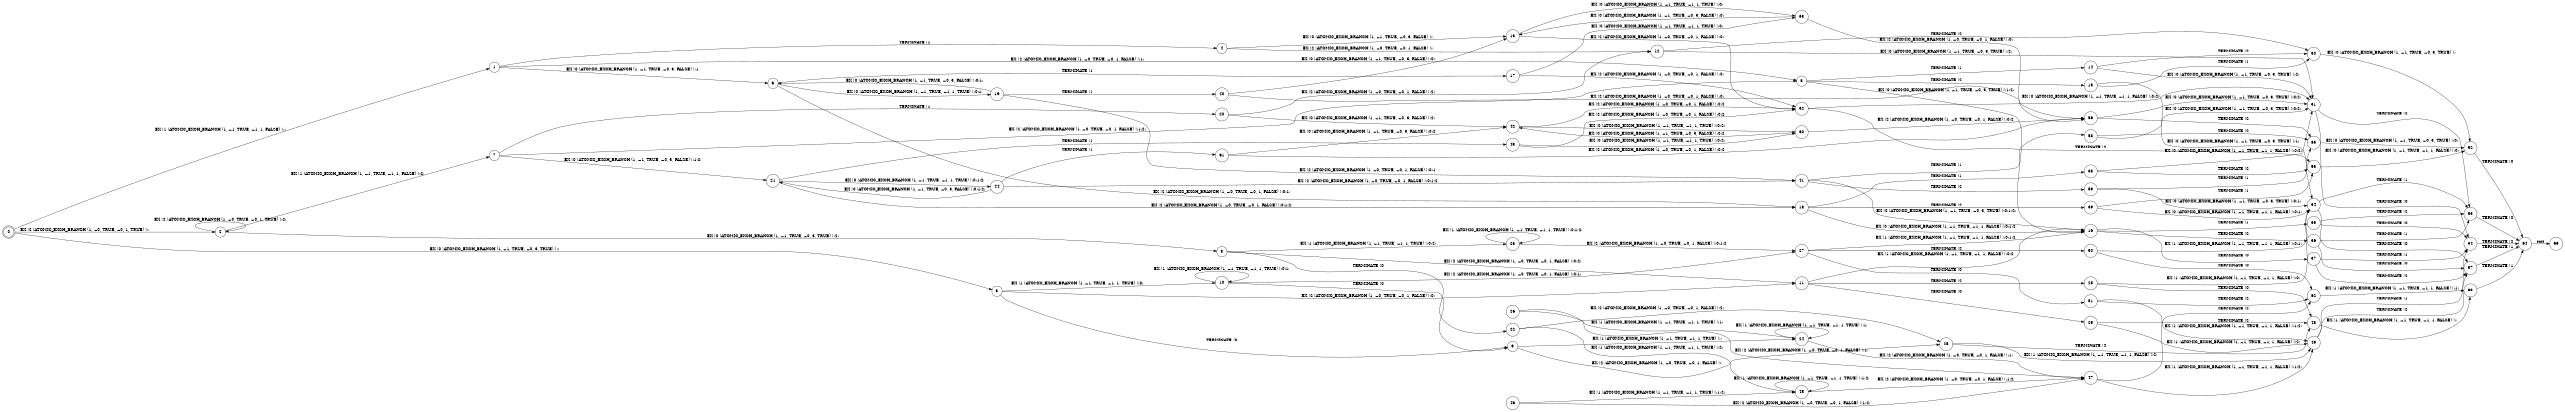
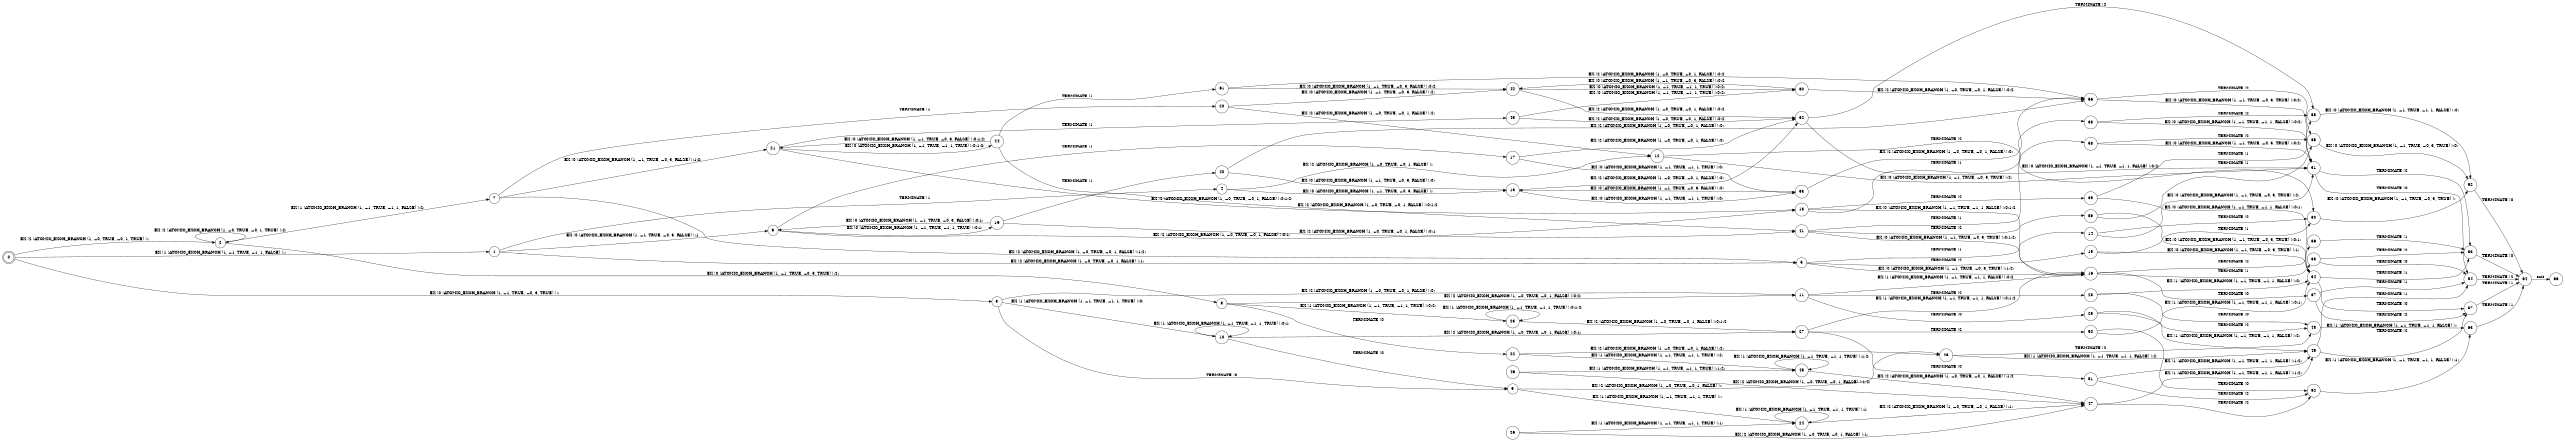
edge "36" -> "57": removed, label "TERMINATE !0"
